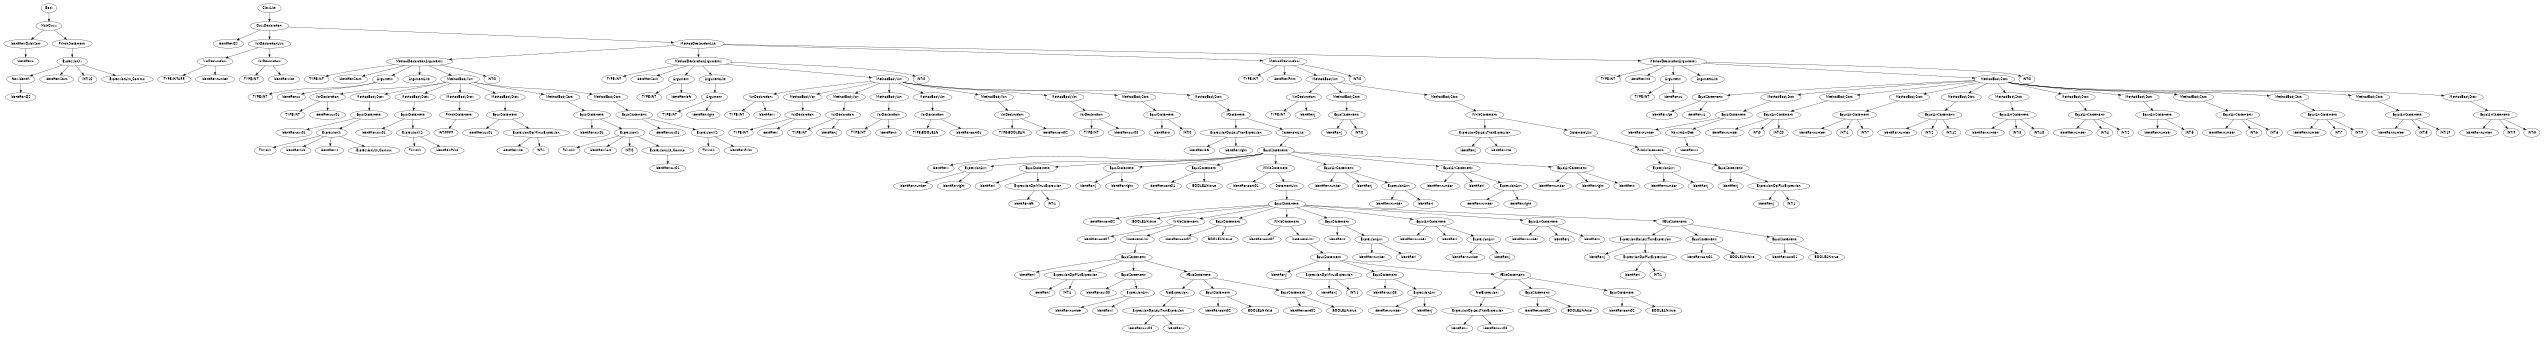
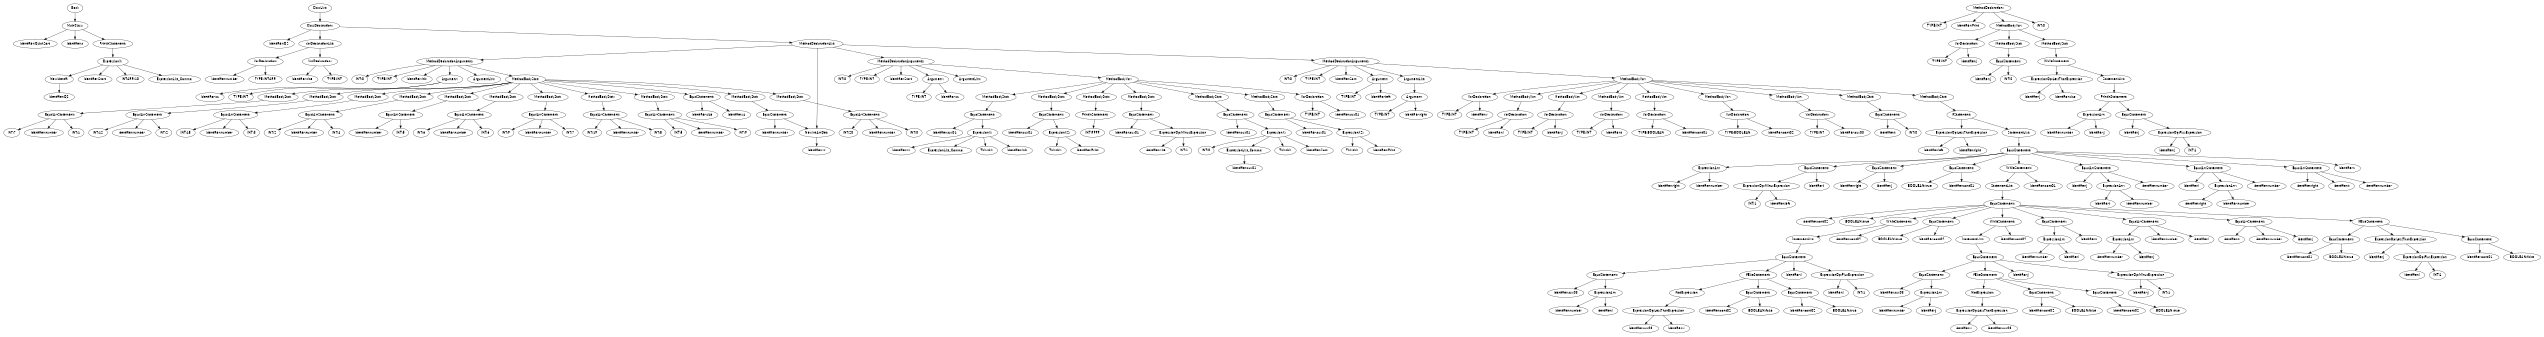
edge "Identifier:QuickSort" -> "Identifier:a": now "MainClass:" -> "Identifier:a"
edge "MethodDeclarationList:" -> "MethodDeclaration:": now "MethodDeclarationList:" -> "NewIntArrDet:"
node "INT:10": label "INT:10" -> "INTARR:10"
